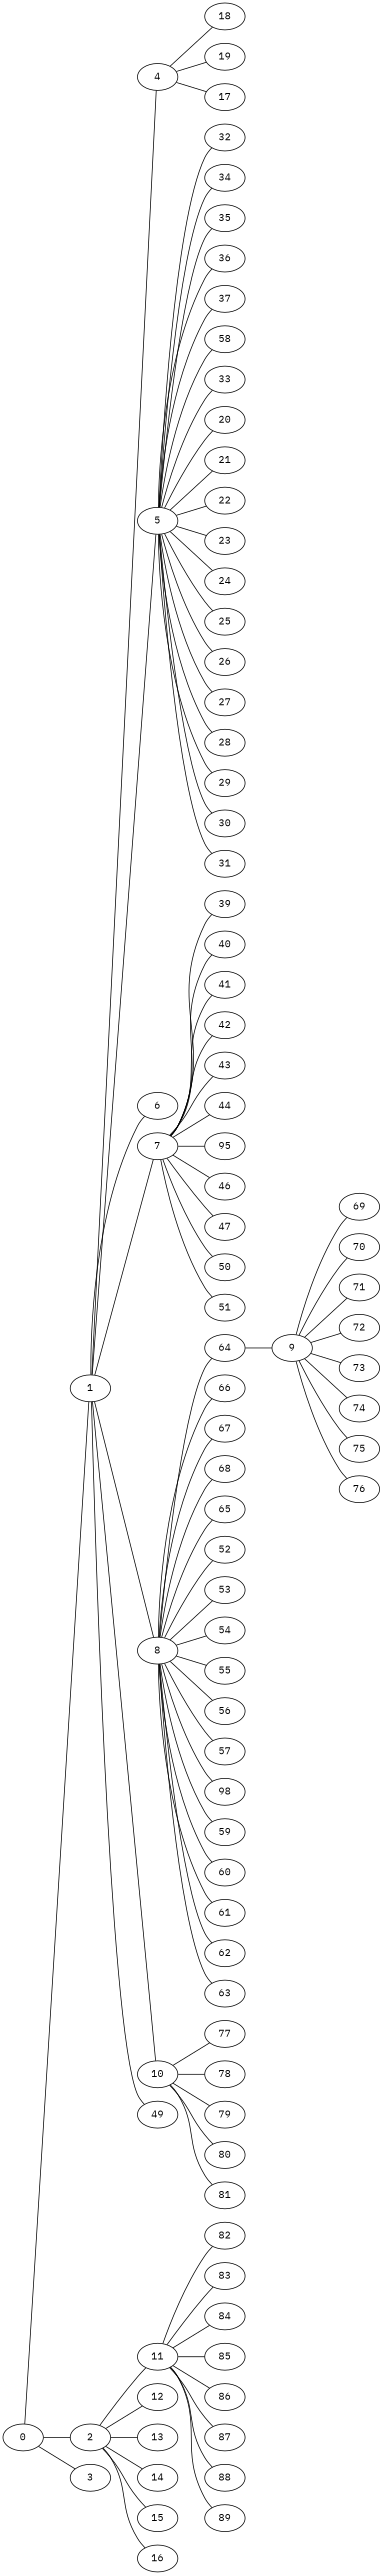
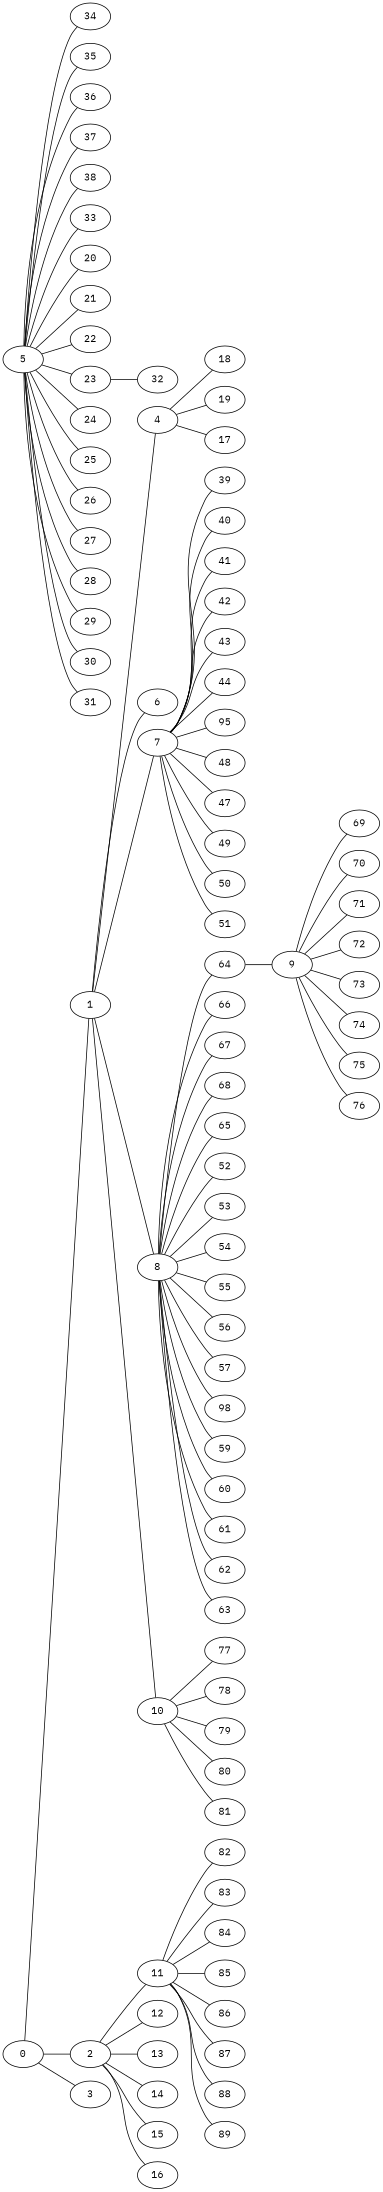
edge "32" -- "5": now "32" -- "23"
node "58": label "58" -> "38"
edge "5" -- "1": removed
node "46": label "46" -> "48"
edge "1" -- "49": now "7" -- "49"
